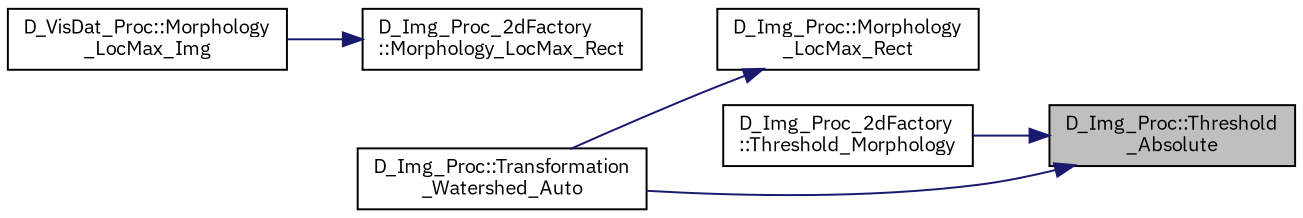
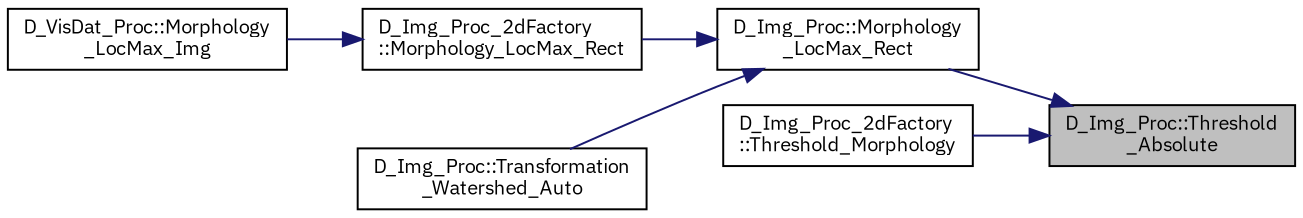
edge "D_Img_Proc_2dFactory ::Morphology_LocMax_Rect" -> "D_Img_Proc::Morphology _LocMax_Rect": added
edge "D_Img_Proc::Transformation _Watershed_Auto" -> "D_Img_Proc::Threshold _Absolute": now "D_Img_Proc::Morphology _LocMax_Rect" -> "D_Img_Proc::Threshold _Absolute"
